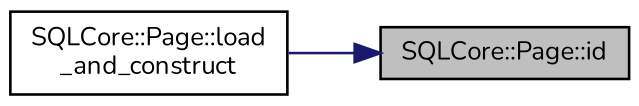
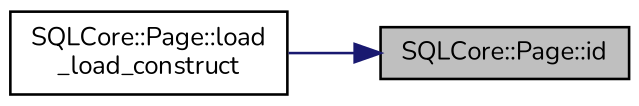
node "SQLCore::Page::load _and_construct": label "SQLCore::Page::load _and_construct" -> "SQLCore::Page::load _load_construct"
